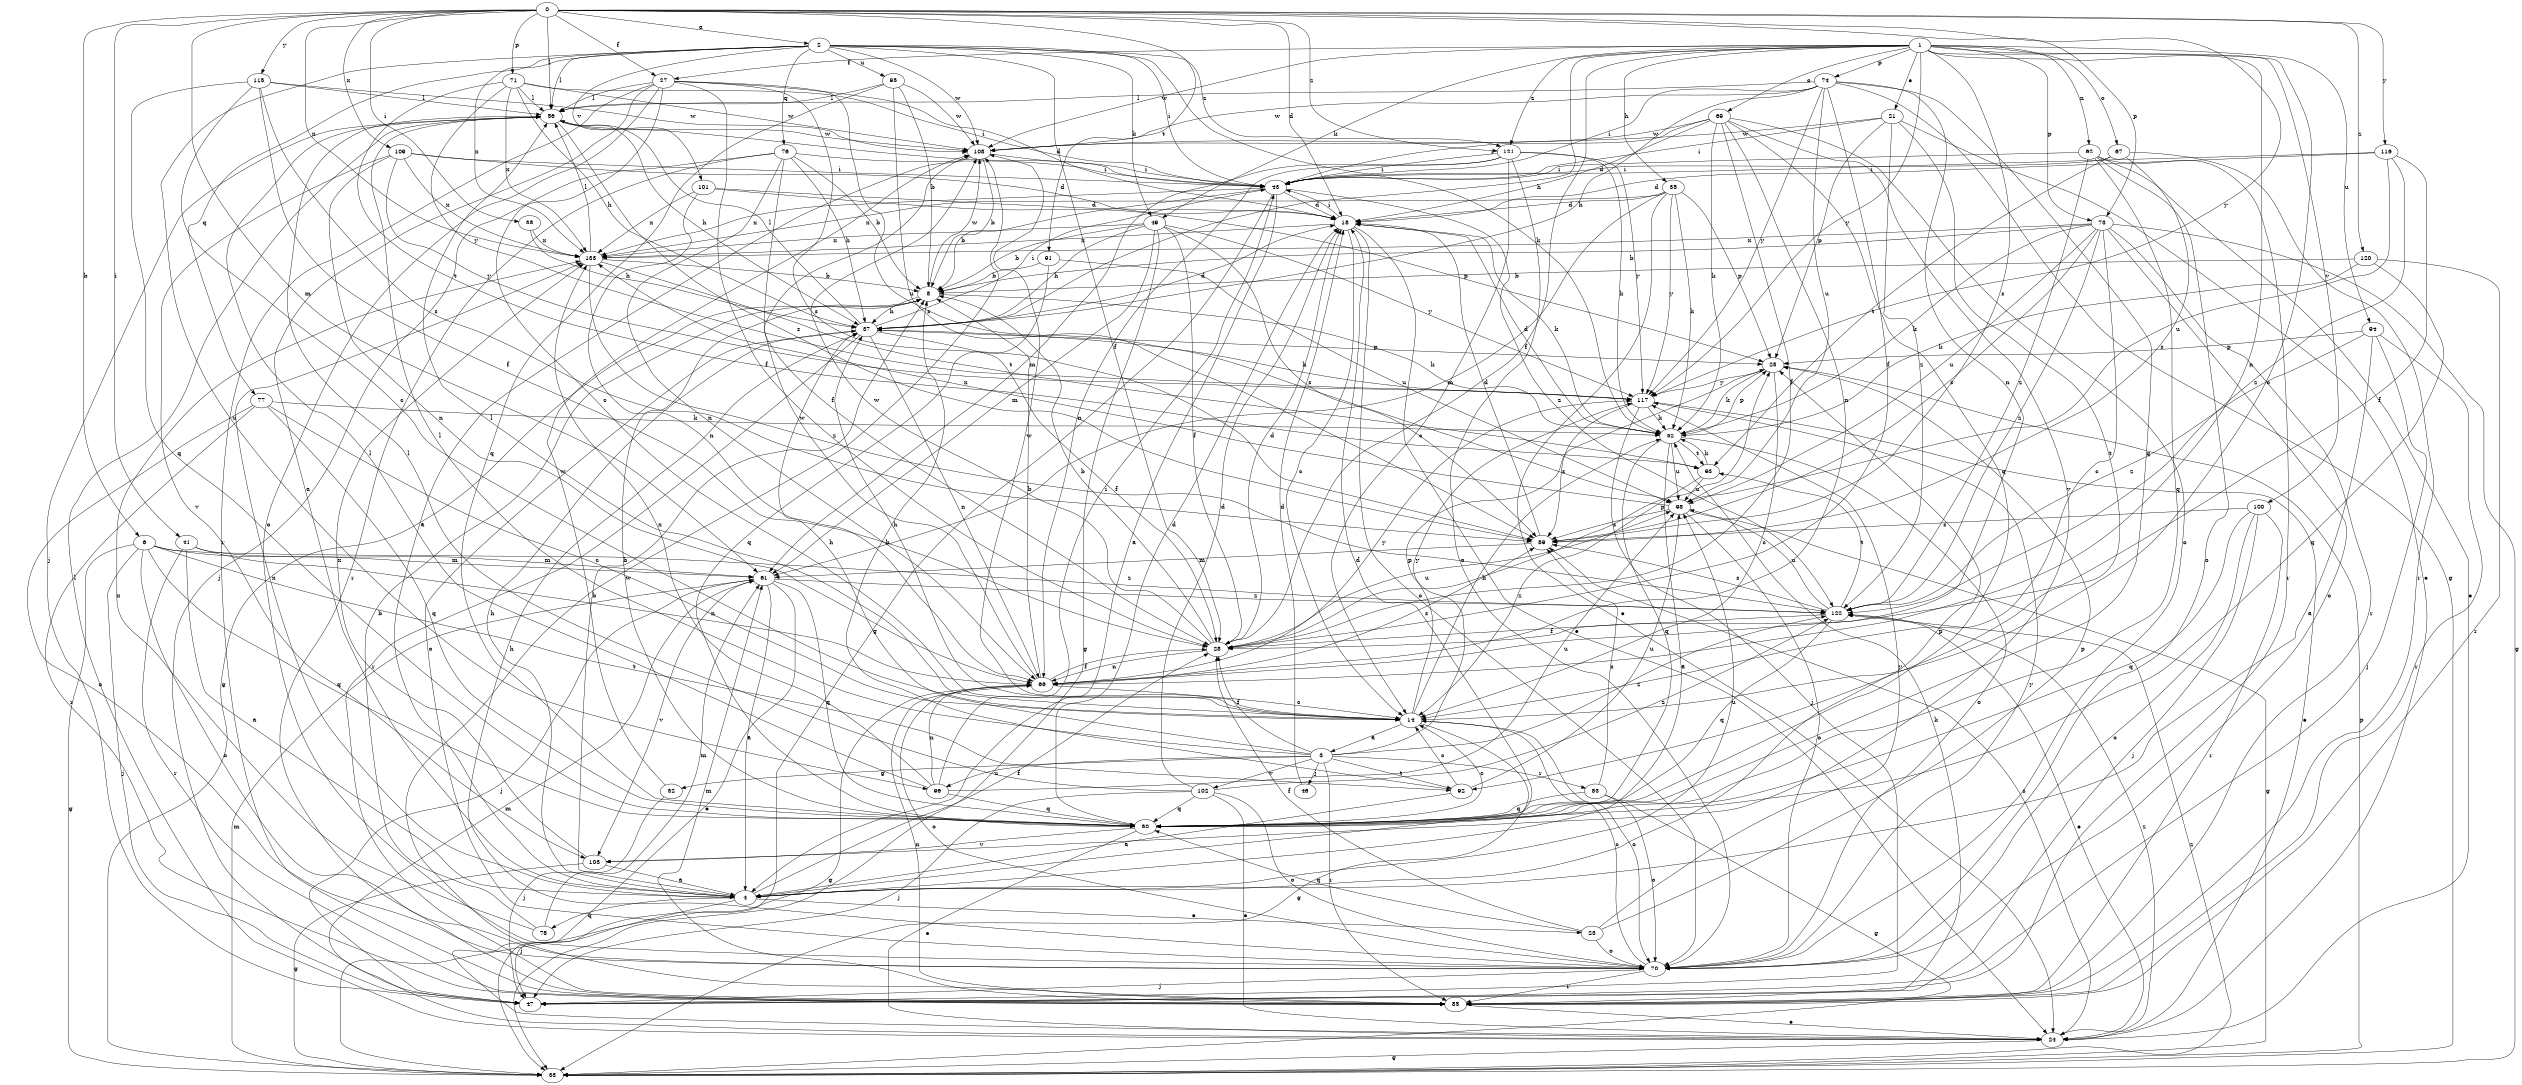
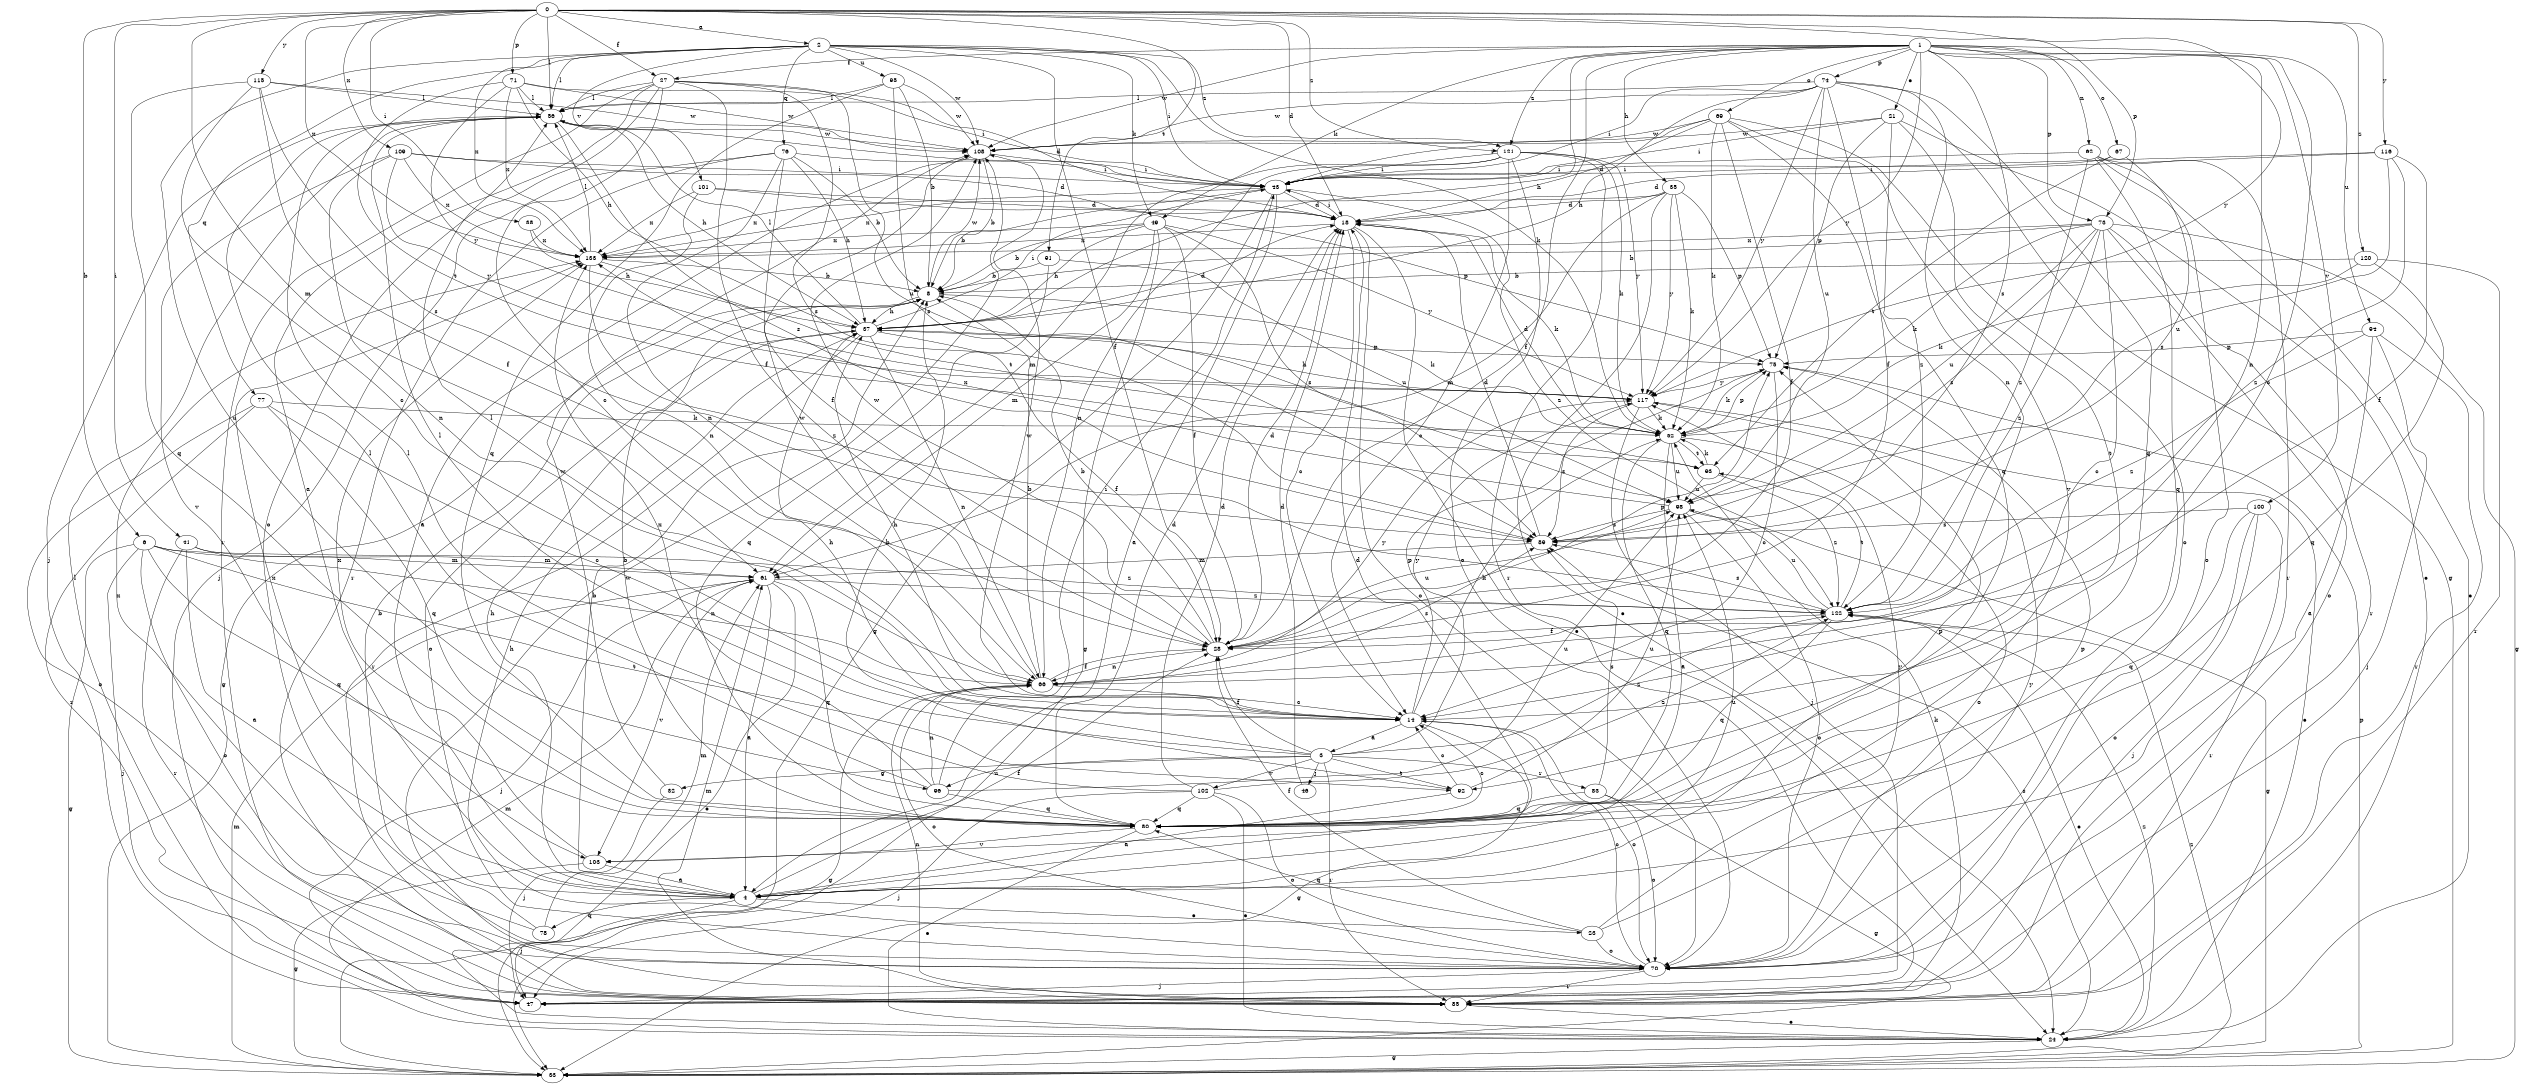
node "25": label "25" -> "75"
edge "93" -> "14": now "93" -> "122"
edge "69" -> "66": removed, label "n"
edge "67" -> "85": now "121" -> "85"
